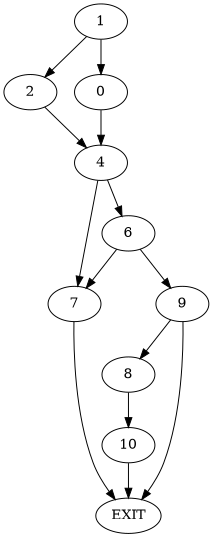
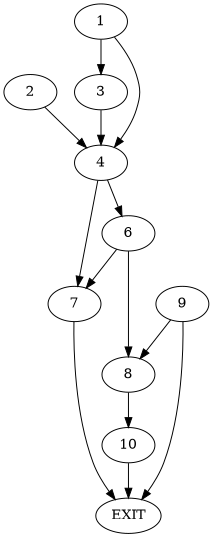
edge "1" -> "2": now "1" -> "4"
node "0": label "0" -> "3"
edge "6" -> "9": now "6" -> "8"
